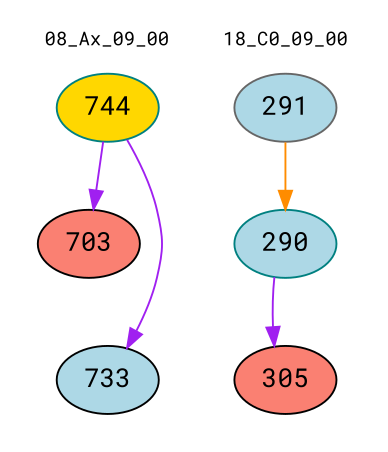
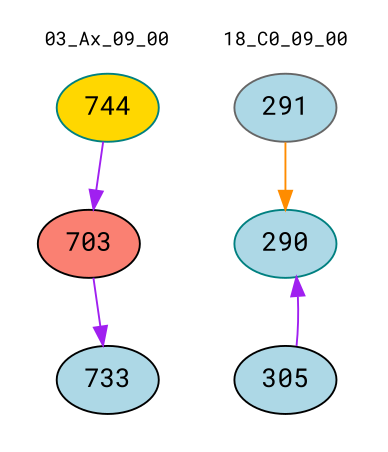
cluster "08_Ax_09_00": label "08_Ax_09_00" -> "03_Ax_09_00"
edge "744" -> "733": now "703" -> "733"
edge "290" -> "305": reversed
node "305": fillcolor salmon -> lightblue
